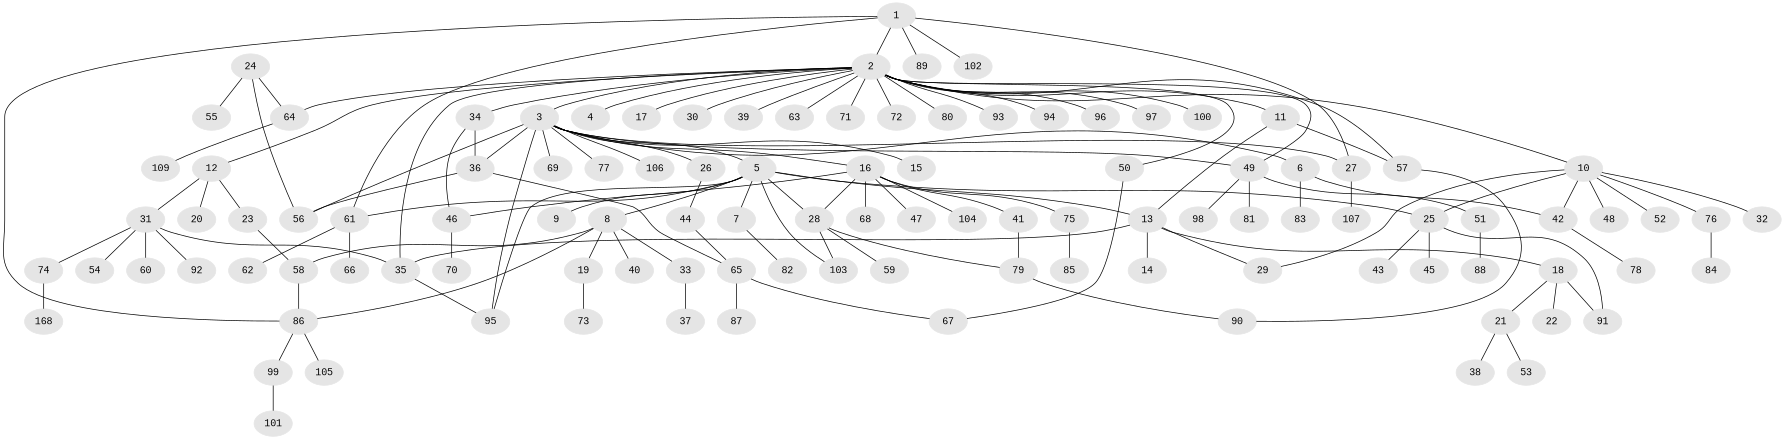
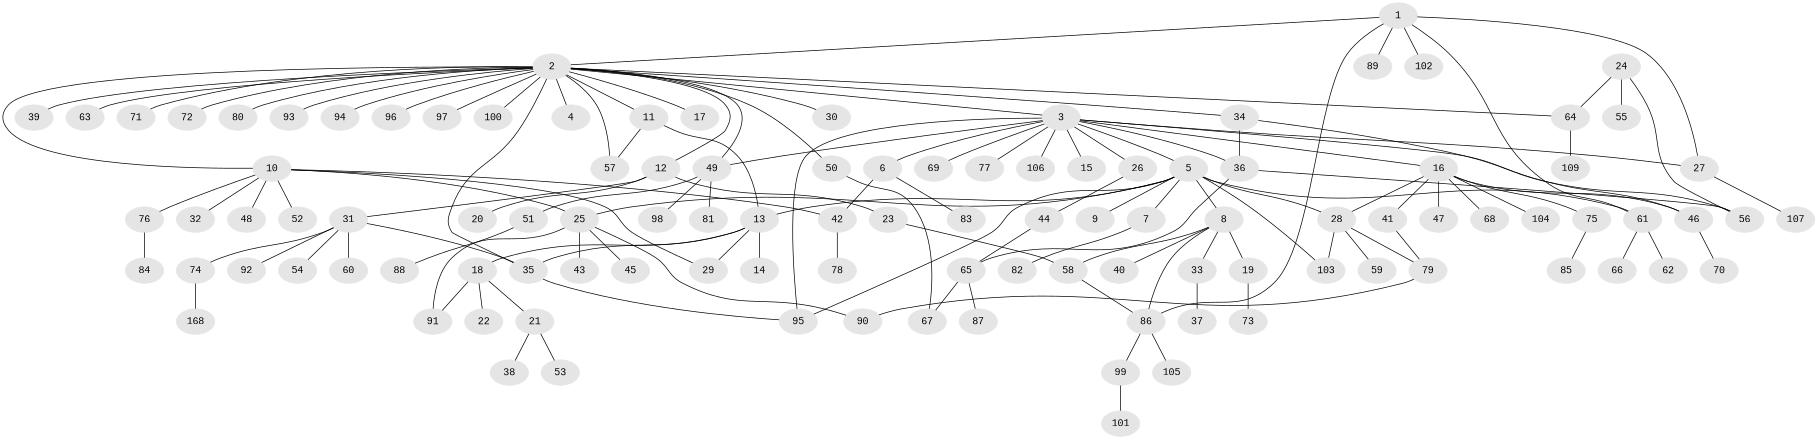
edge "57" -- "90": now "25" -- "90"
